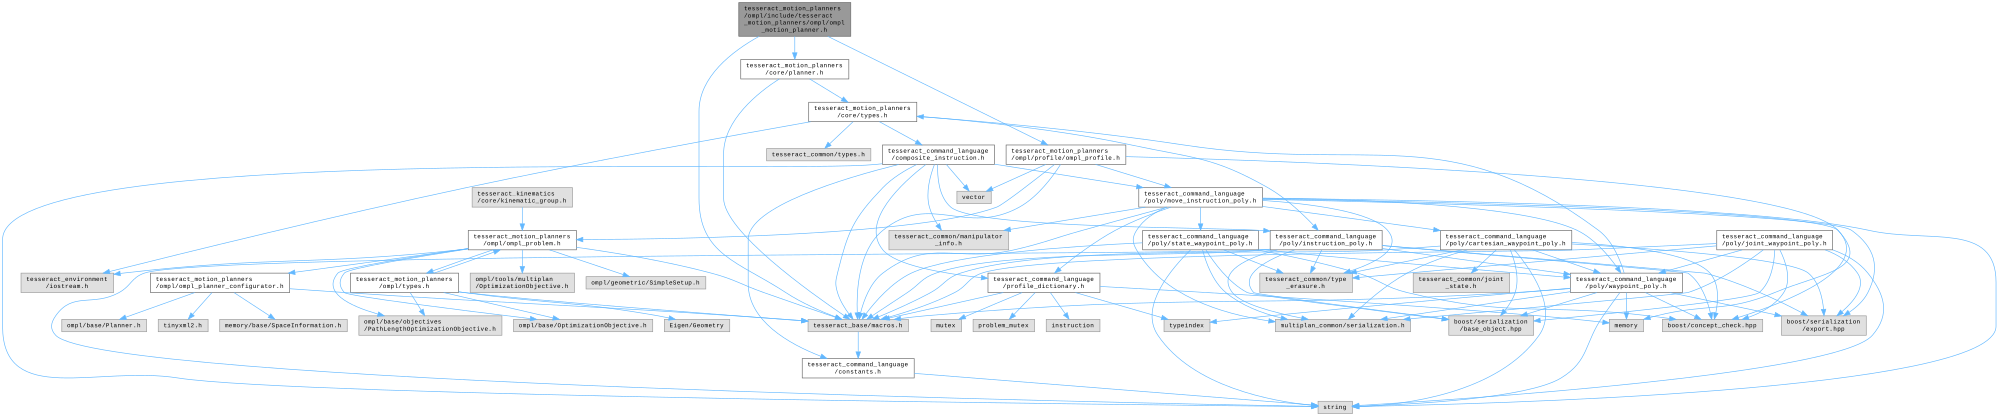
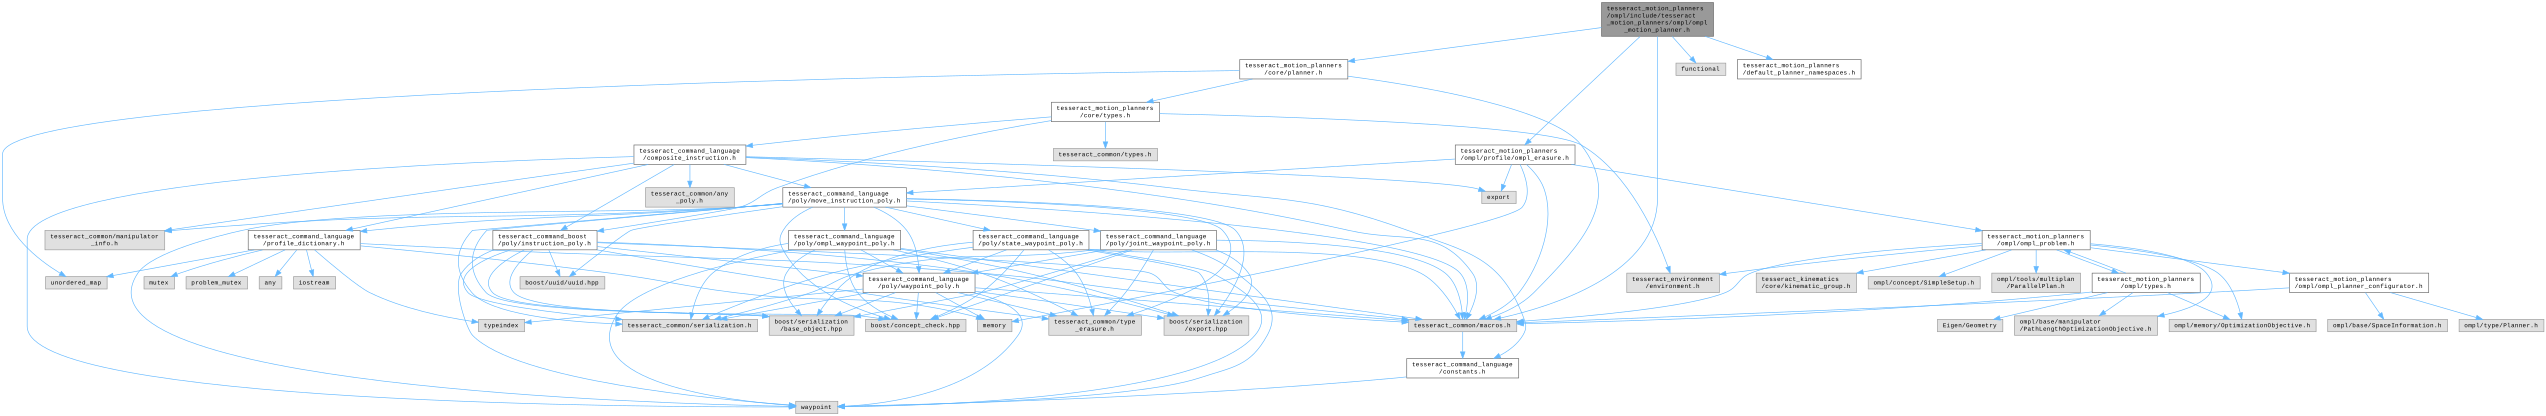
node "functional": added
node "tesseract_motion_planners /default_planner_namespaces.h": added
edge "tesseract_command_language /poly/waypoint_poly.h" -> "tesseract_motion_planners /core/types.h": now "tesseract_command_language /poly/waypoint_poly.h" -> "tesseract_common/type _erasure.h"
node "tesseract_motion_planners /ompl/profile/ompl_profile.h": label "tesseract_motion_planners /ompl/profile/ompl_profile.h" -> "tesseract_motion_planners /ompl/profile/ompl_erasure.h"
node "tesseract_common/any _poly.h": added
node "vector": label "vector" -> "export"
edge "tesseract_kinematics /core/kinematic_group.h" -> "tesseract_motion_planners /ompl/ompl_problem.h": reversed
edge "tesseract_command_language /poly/move_instruction_poly.h" -> "tesseract_command_language /poly/joint_waypoint_poly.h": added
edge "tesseract_command_language /poly/move_instruction_poly.h" -> "boost/serialization /base_object.hpp": added
node "tesseract_command_language /poly/instruction_poly.h": label "tesseract_command_language /poly/instruction_poly.h" -> "tesseract_command_boost /poly/instruction_poly.h"
node "tesseract_command_language /poly/cartesian_waypoint_poly.h": label "tesseract_command_language /poly/cartesian_waypoint_poly.h" -> "tesseract_command_language /poly/ompl_waypoint_poly.h"
edge "tesseract_command_language /poly/state_waypoint_poly.h" -> "boost/serialization /export.hpp": added
node "tesseract_environment /iostream.h": label "tesseract_environment /iostream.h" -> "tesseract_environment /environment.h"
node "unordered_map": added
node "any": added
node "ompl/tools/multiplan /OptimizationObjective.h": label "ompl/tools/multiplan /OptimizationObjective.h" -> "ompl/tools/multiplan /ParallelPlan.h"
node "boost/uuid/uuid.hpp": added
node "ompl/geometric/SimpleSetup.h": label "ompl/geometric/SimpleSetup.h" -> "ompl/concept/SimpleSetup.h"
node "tesseract_common/joint _state.h": removed
node "ompl/base/Planner.h": label "ompl/base/Planner.h" -> "ompl/type/Planner.h"
node "tinyxml2.h": removed
node "memory/base/SpaceInformation.h": label "memory/base/SpaceInformation.h" -> "ompl/base/SpaceInformation.h"
node "ompl/base/objectives /PathLengthOptimizationObjective.h": label "ompl/base/objectives /PathLengthOptimizationObjective.h" -> "ompl/base/manipulator /PathLengthOptimizationObjective.h"
node "ompl/base/OptimizationObjective.h": label "ompl/base/OptimizationObjective.h" -> "ompl/memory/OptimizationObjective.h"
node "tesseract_base/macros.h": label "tesseract_base/macros.h" -> "tesseract_common/macros.h"
node "instruction": label "instruction" -> "iostream"
node "multiplan_common/serialization.h": label "multiplan_common/serialization.h" -> "tesseract_common/serialization.h"
node "string": label "string" -> "waypoint"
